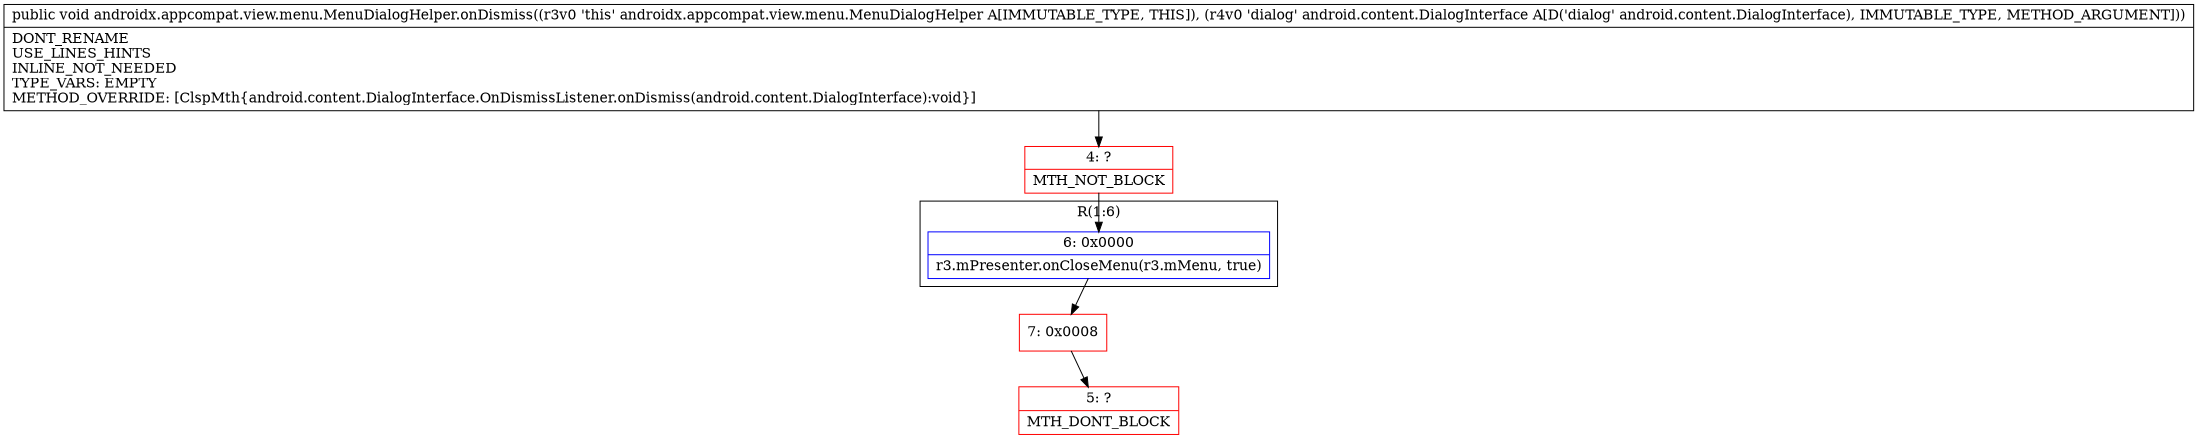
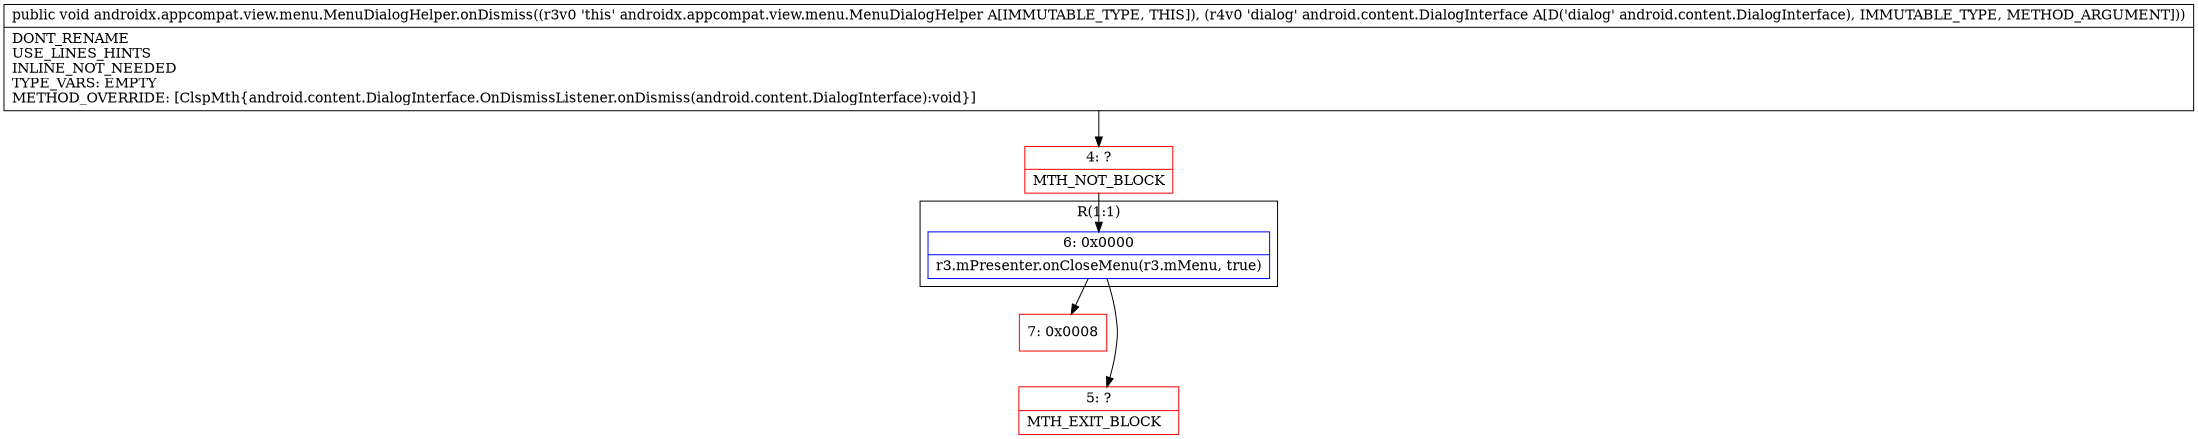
cluster "R(1:6)": label "R(1:6)" -> "R(1:1)"
edge "7: 0x0008" -> "5: ?": now "6: 0x0000" -> "5: ?"
node "5: ?": text "MTH_DONT_BLOCK" -> "MTH_EXIT_BLOCK"
